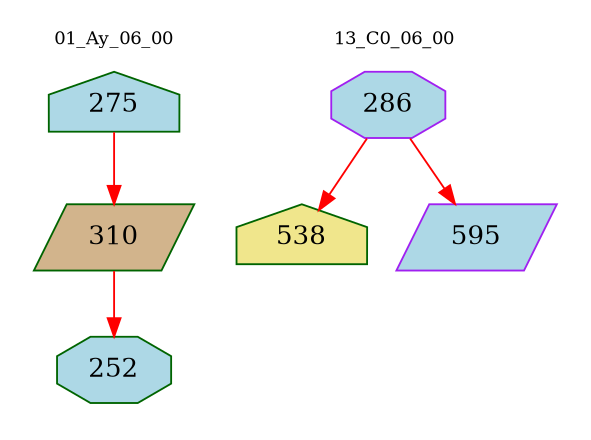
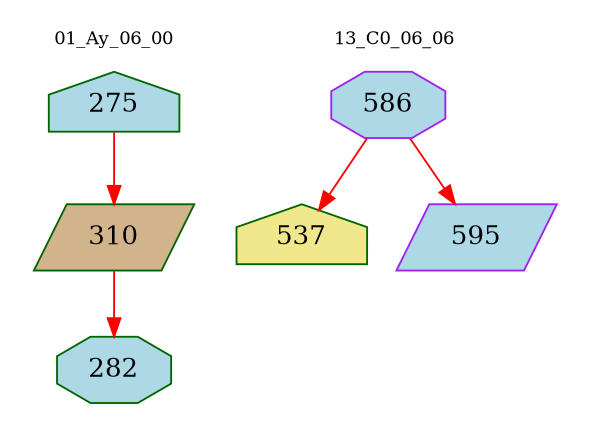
cluster "13_C0_06_00": label "13_C0_06_00" -> "13_C0_06_06"
node "286": label "286" -> "586"
node "538": label "538" -> "537"
node "252": label "252" -> "282"
